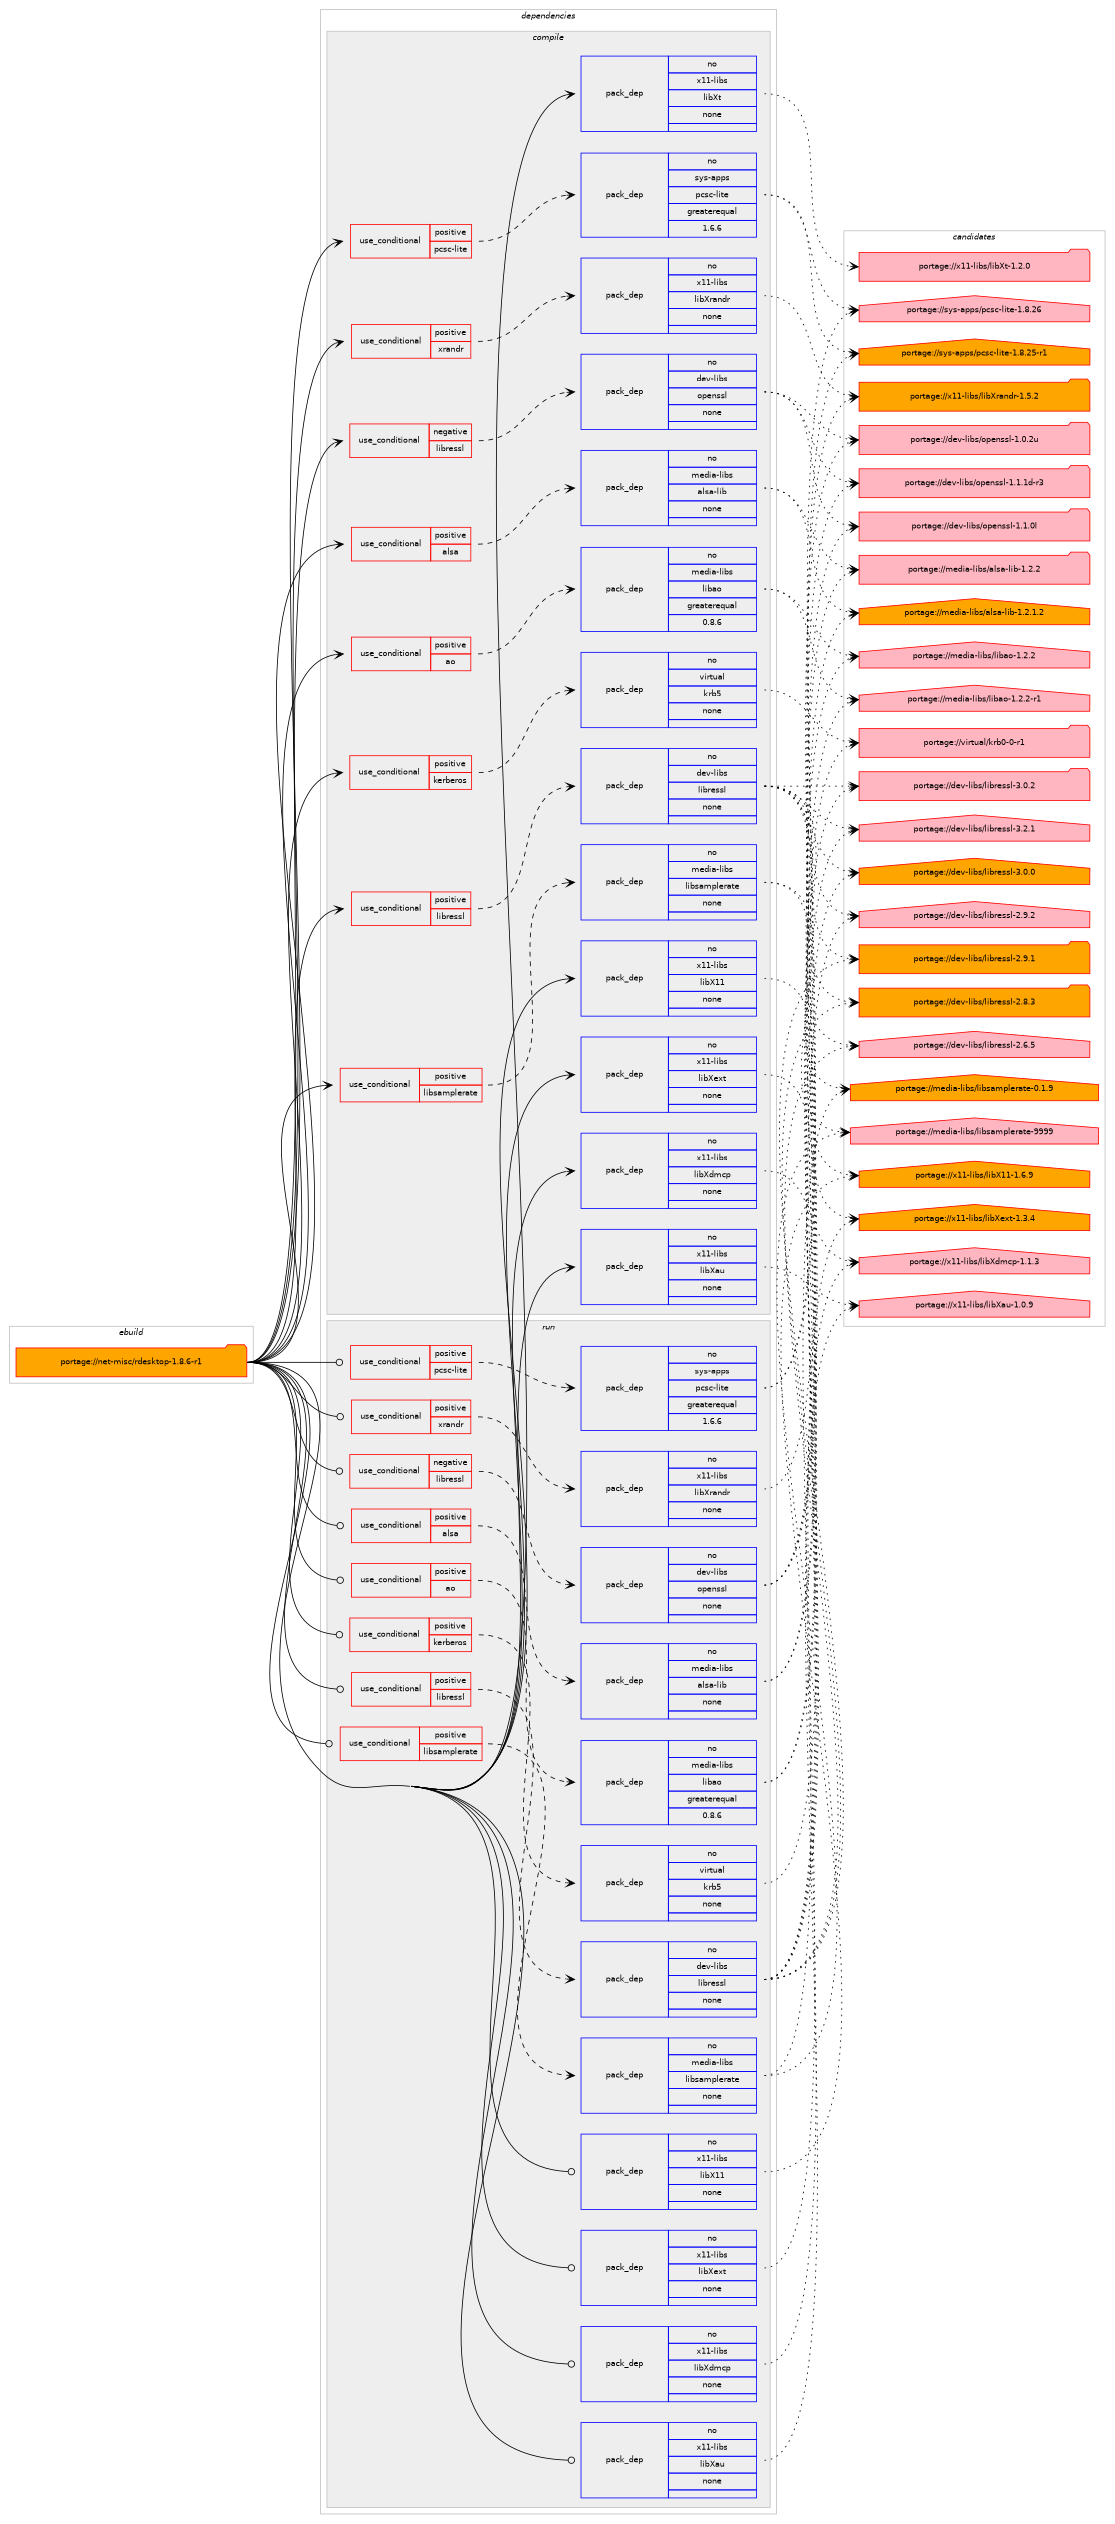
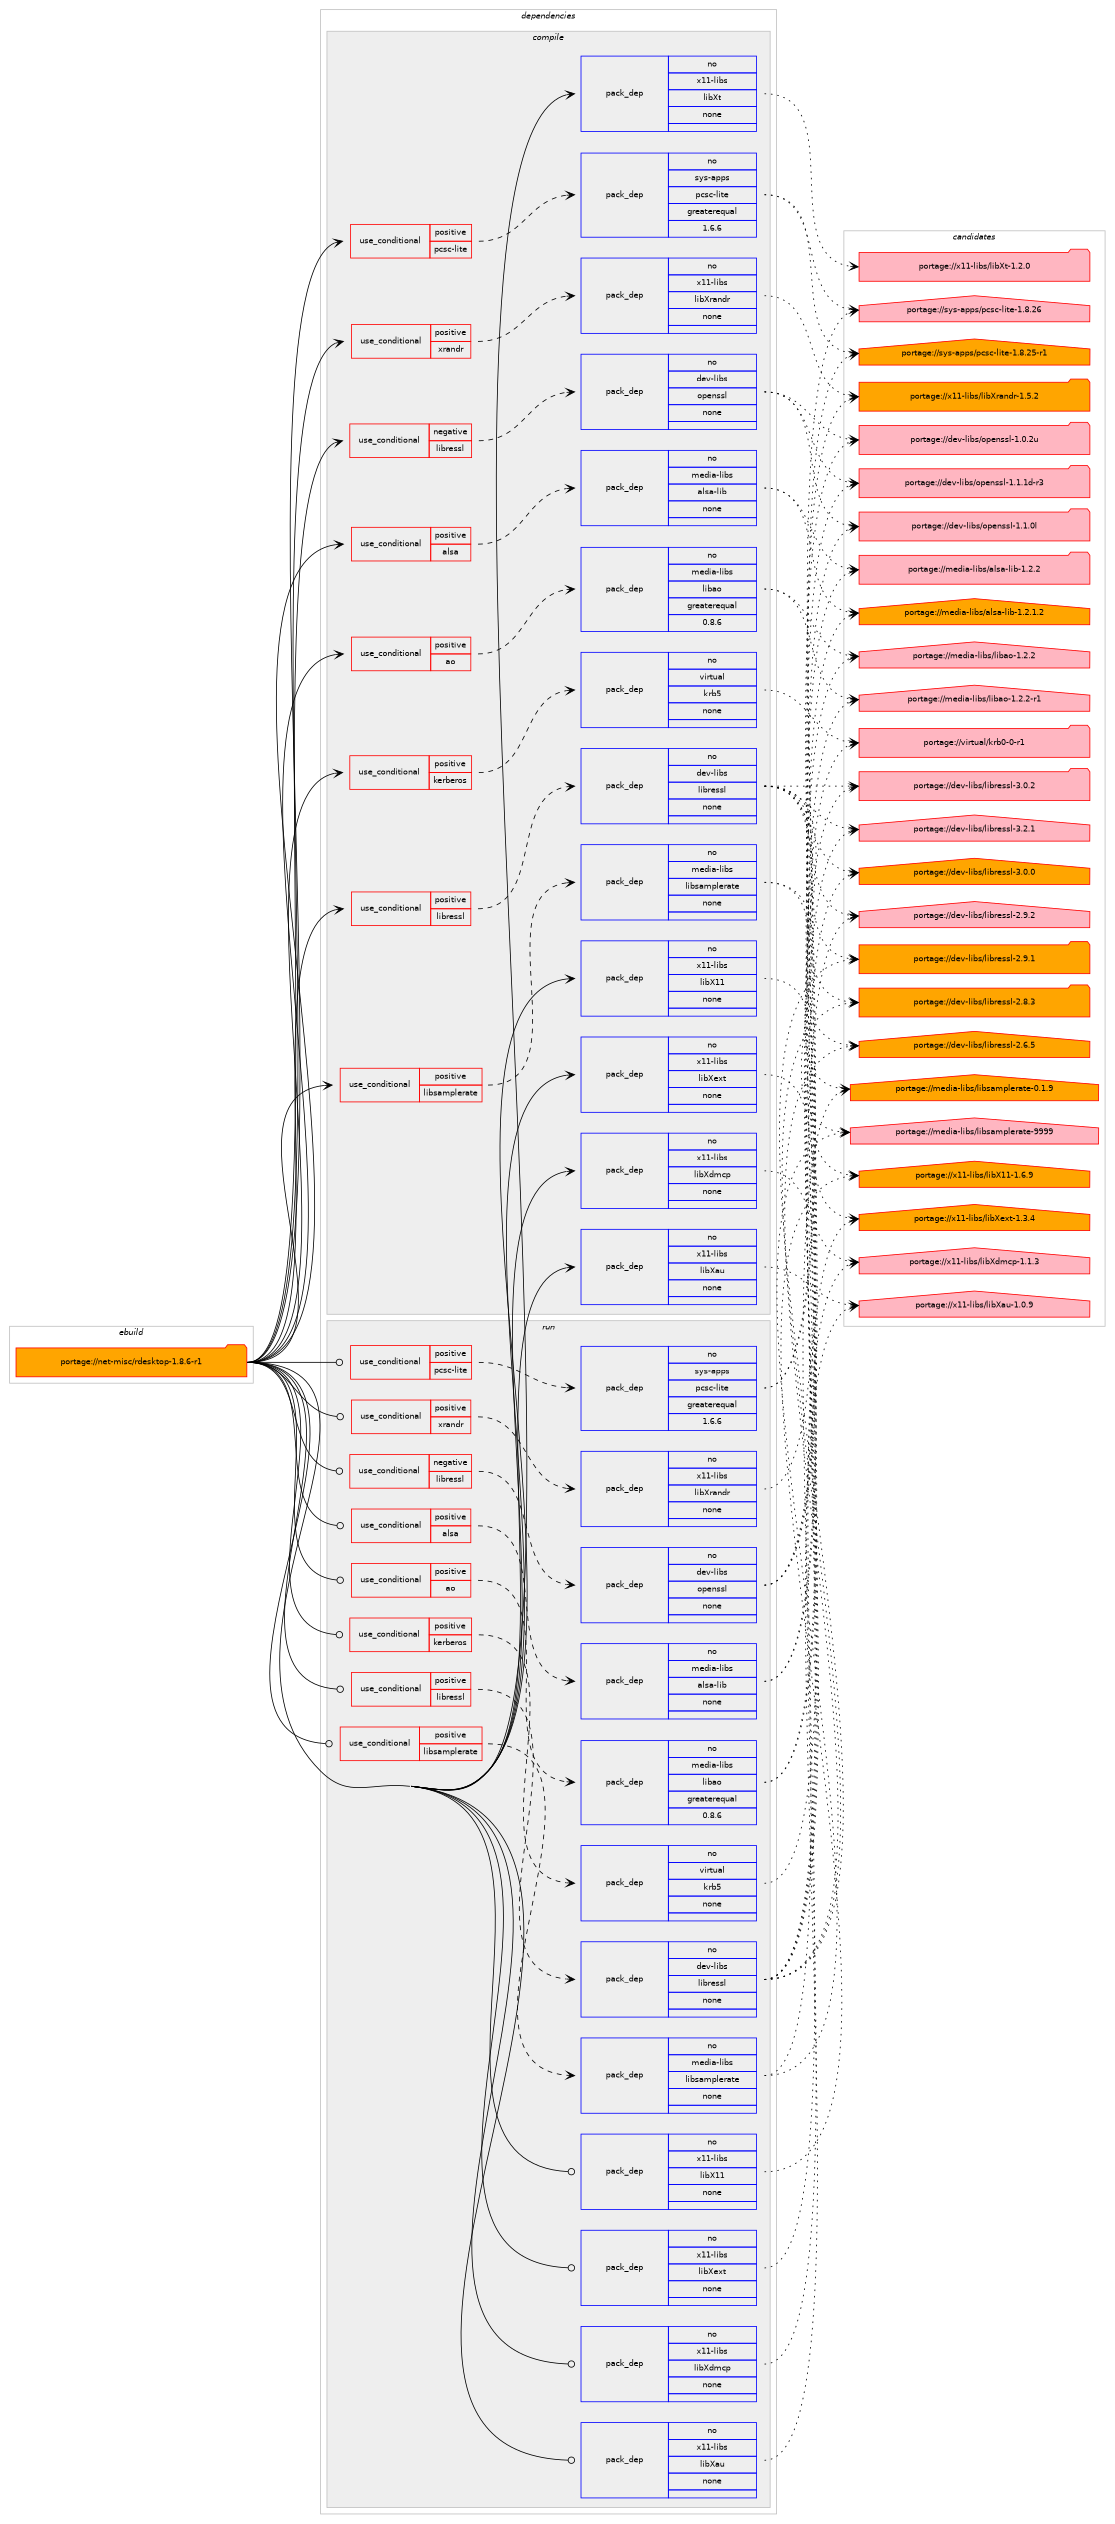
node "portage://dev-libs/libressl-2.6.5": fillcolor lightpink -> orange
